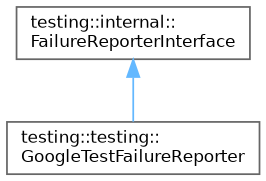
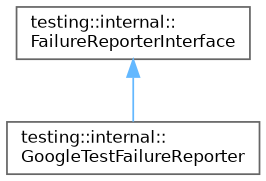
node "testing::testing:: GoogleTestFailureReporter": label "testing::testing:: GoogleTestFailureReporter" -> "testing::internal:: GoogleTestFailureReporter"
